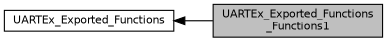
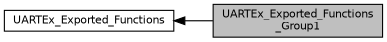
node "UARTEx_Exported_Functions _Functions1": label "UARTEx_Exported_Functions _Functions1" -> "UARTEx_Exported_Functions _Group1"
